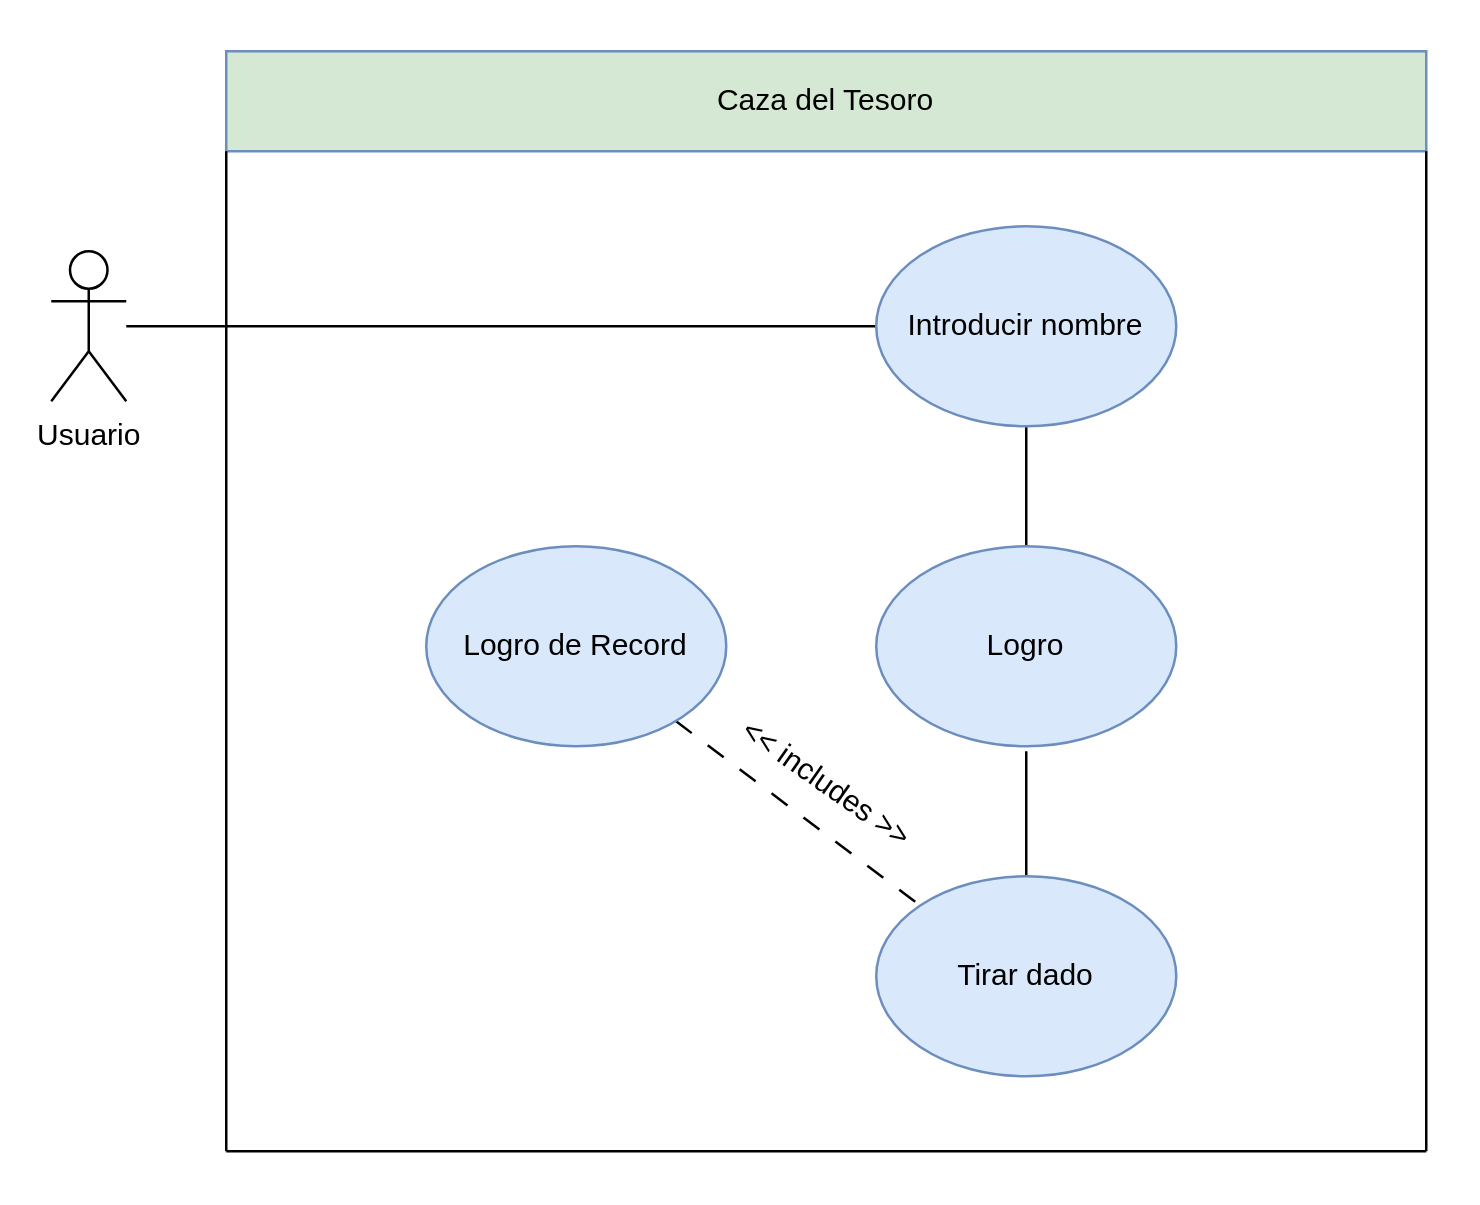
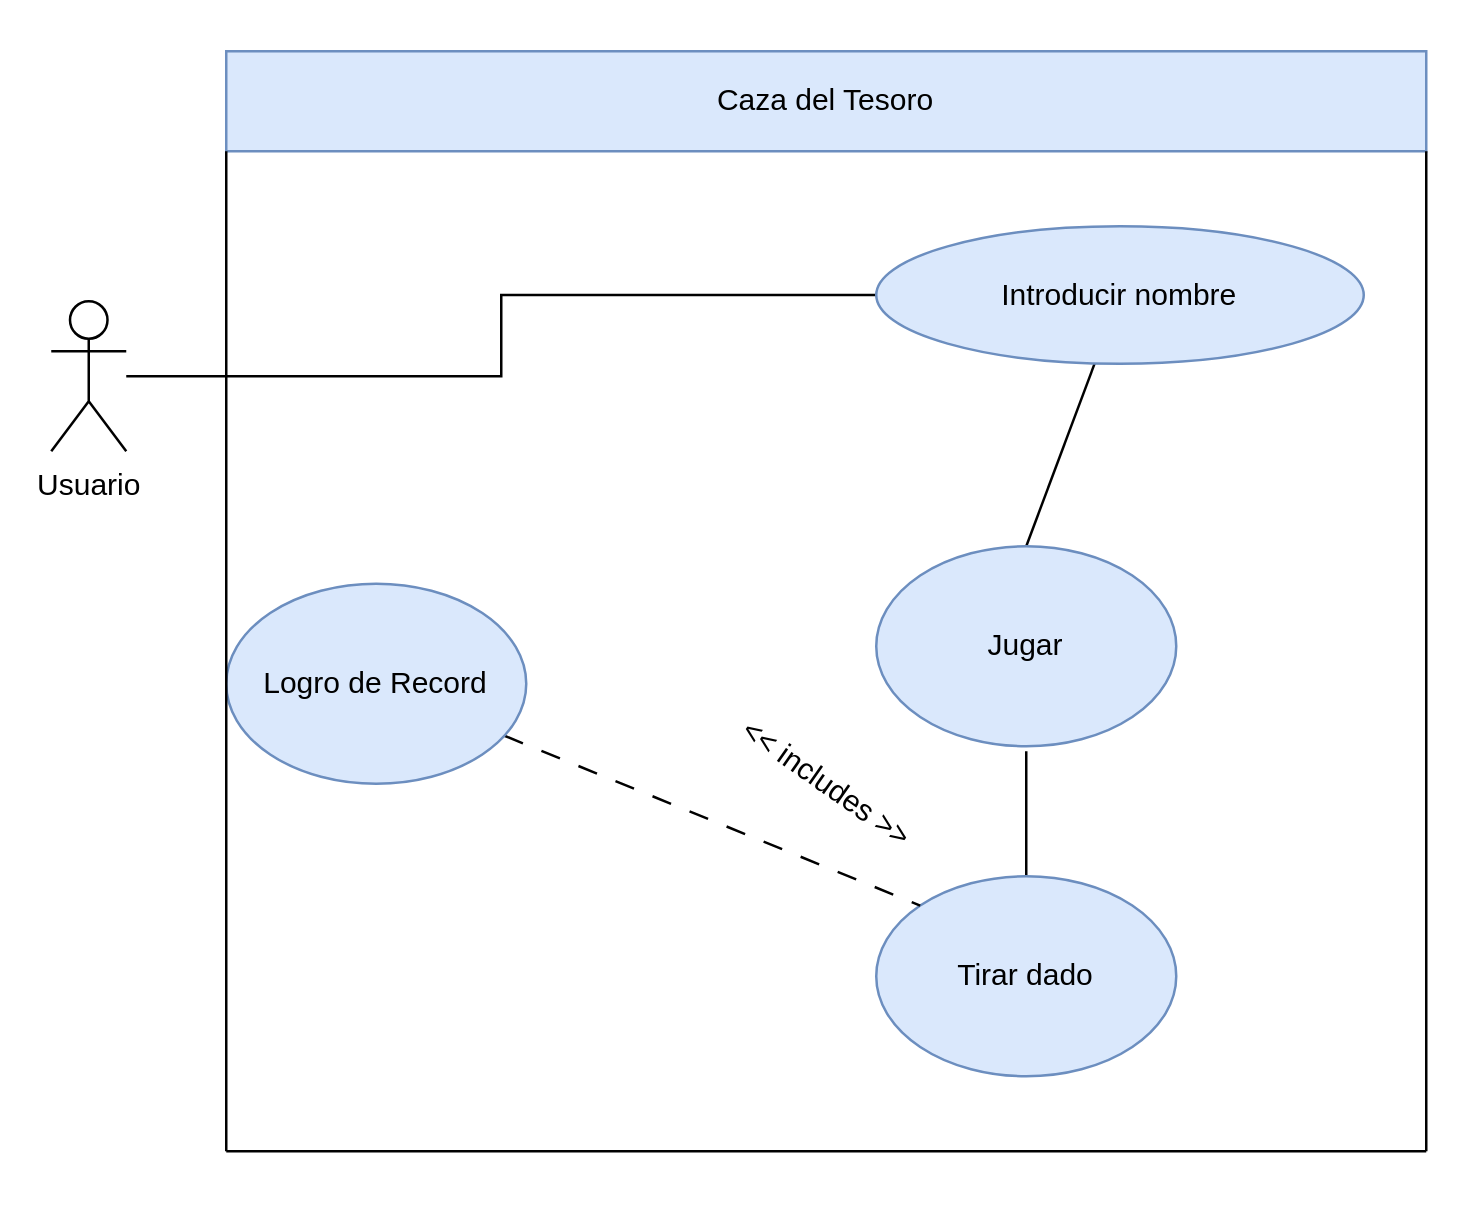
node "Caza del Tesoro": fillcolor #d5e8d4 -> #dae8fc
node "Usuario": moved (89, 326) -> (89, 376)
node "Introducir nombre": size 300x200 -> 488x138
node "Logro de Record": moved (576, 646) -> (376, 684)
node "Logro": label "Logro" -> "Jugar"
